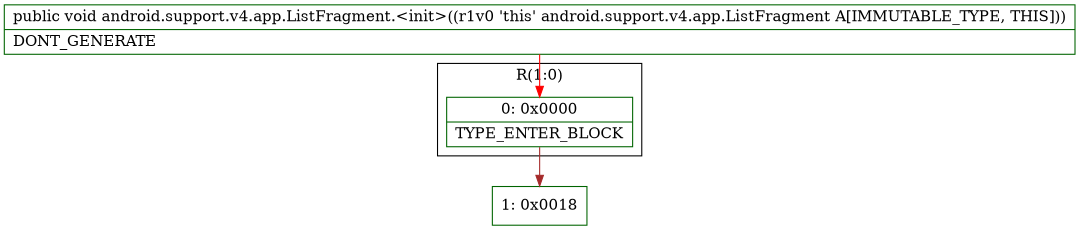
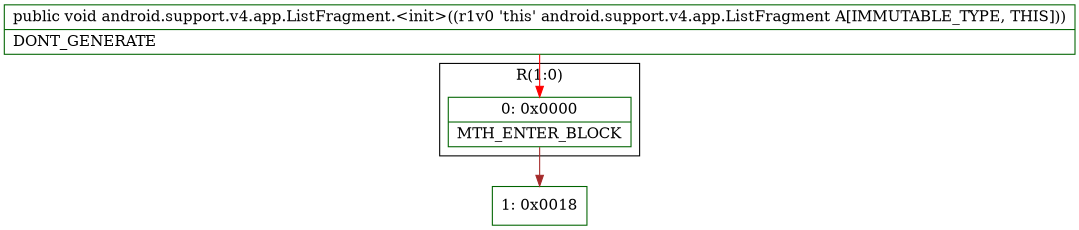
node "0: 0x0000": text "TYPE_ENTER_BLOCK" -> "MTH_ENTER_BLOCK"
